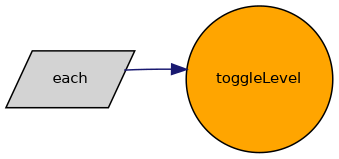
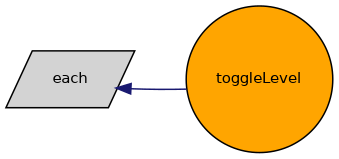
edge "each" -> "toggleLevel": reversed
